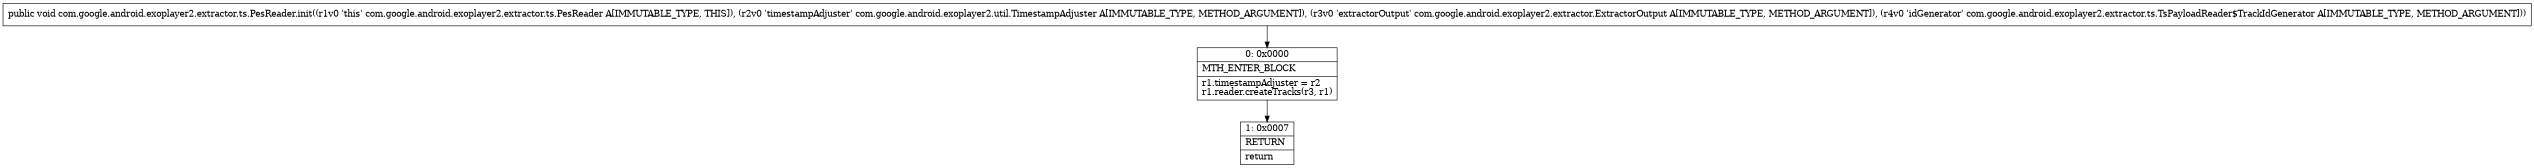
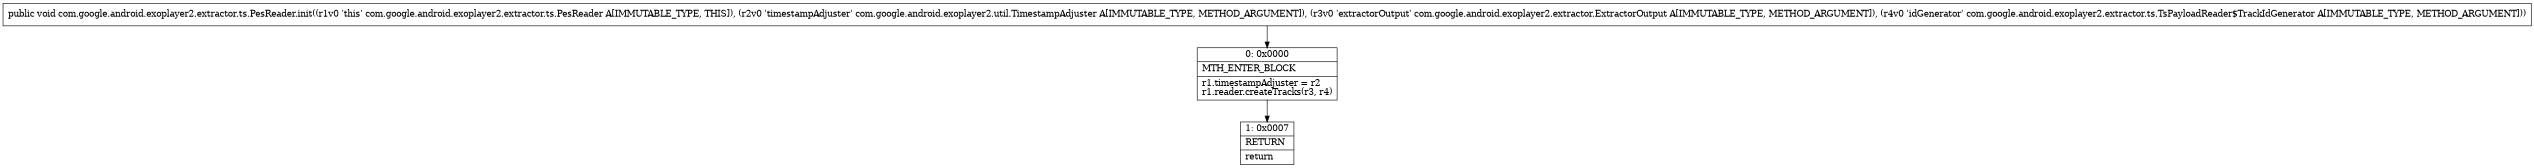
node "0: 0x0000": text "r1.reader.createTracks(r3, r1)" -> "r1.reader.createTracks(r3, r4)"
